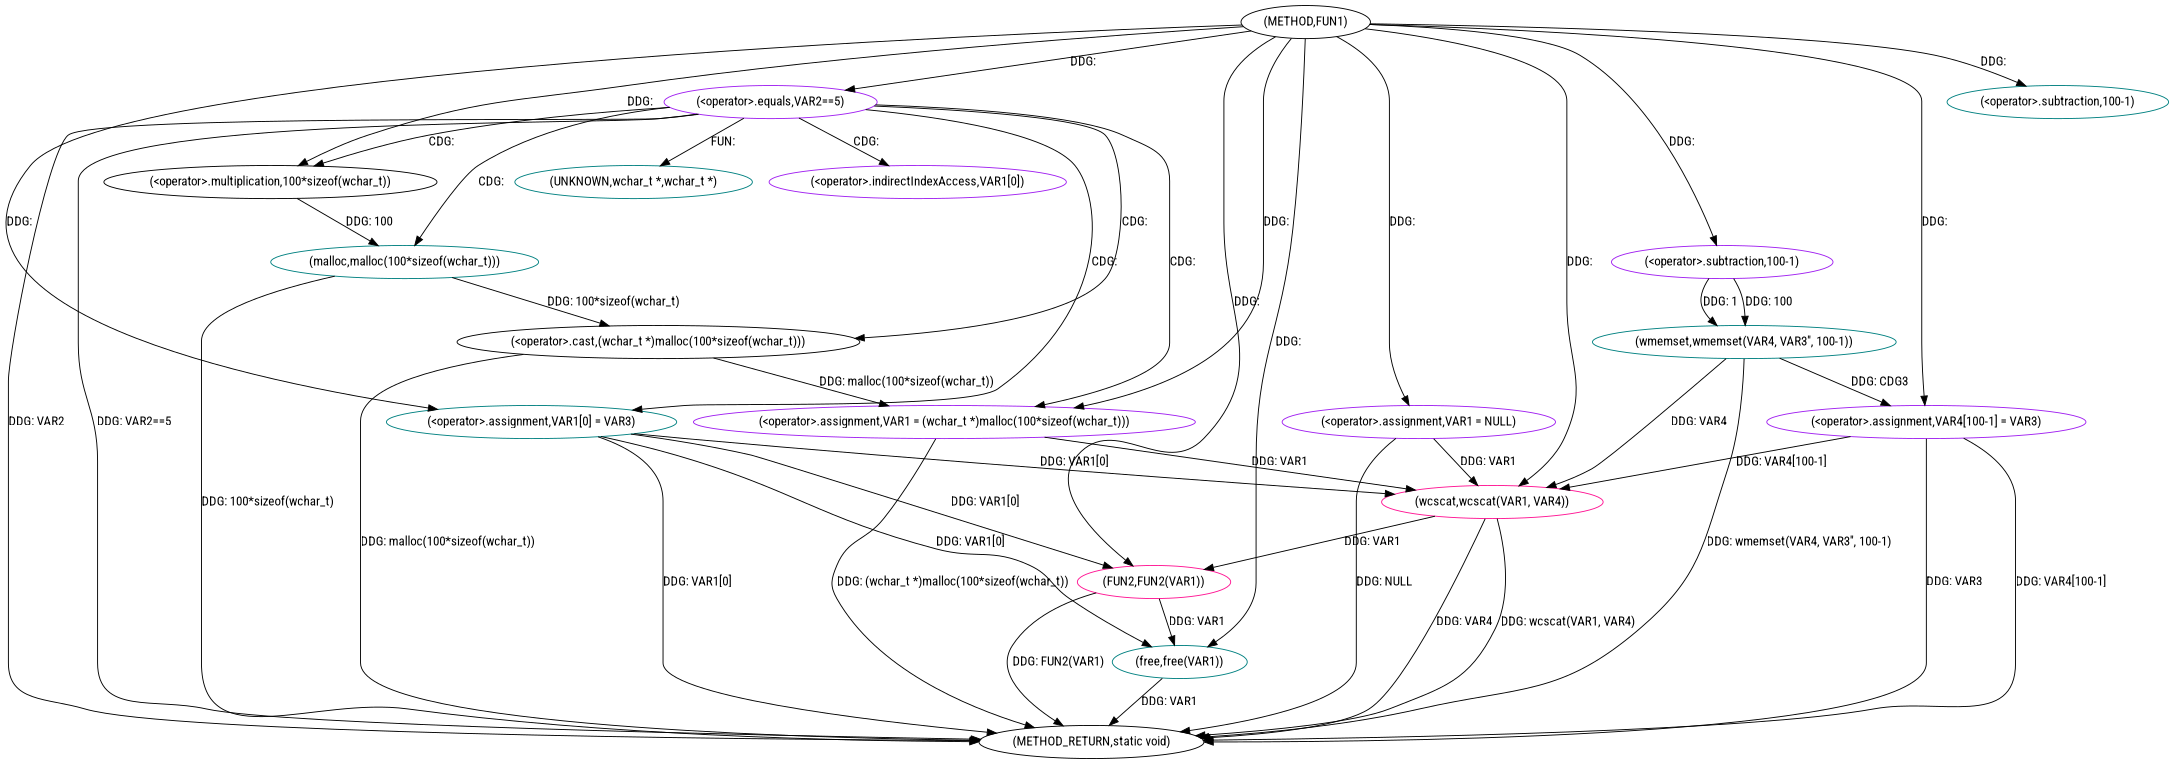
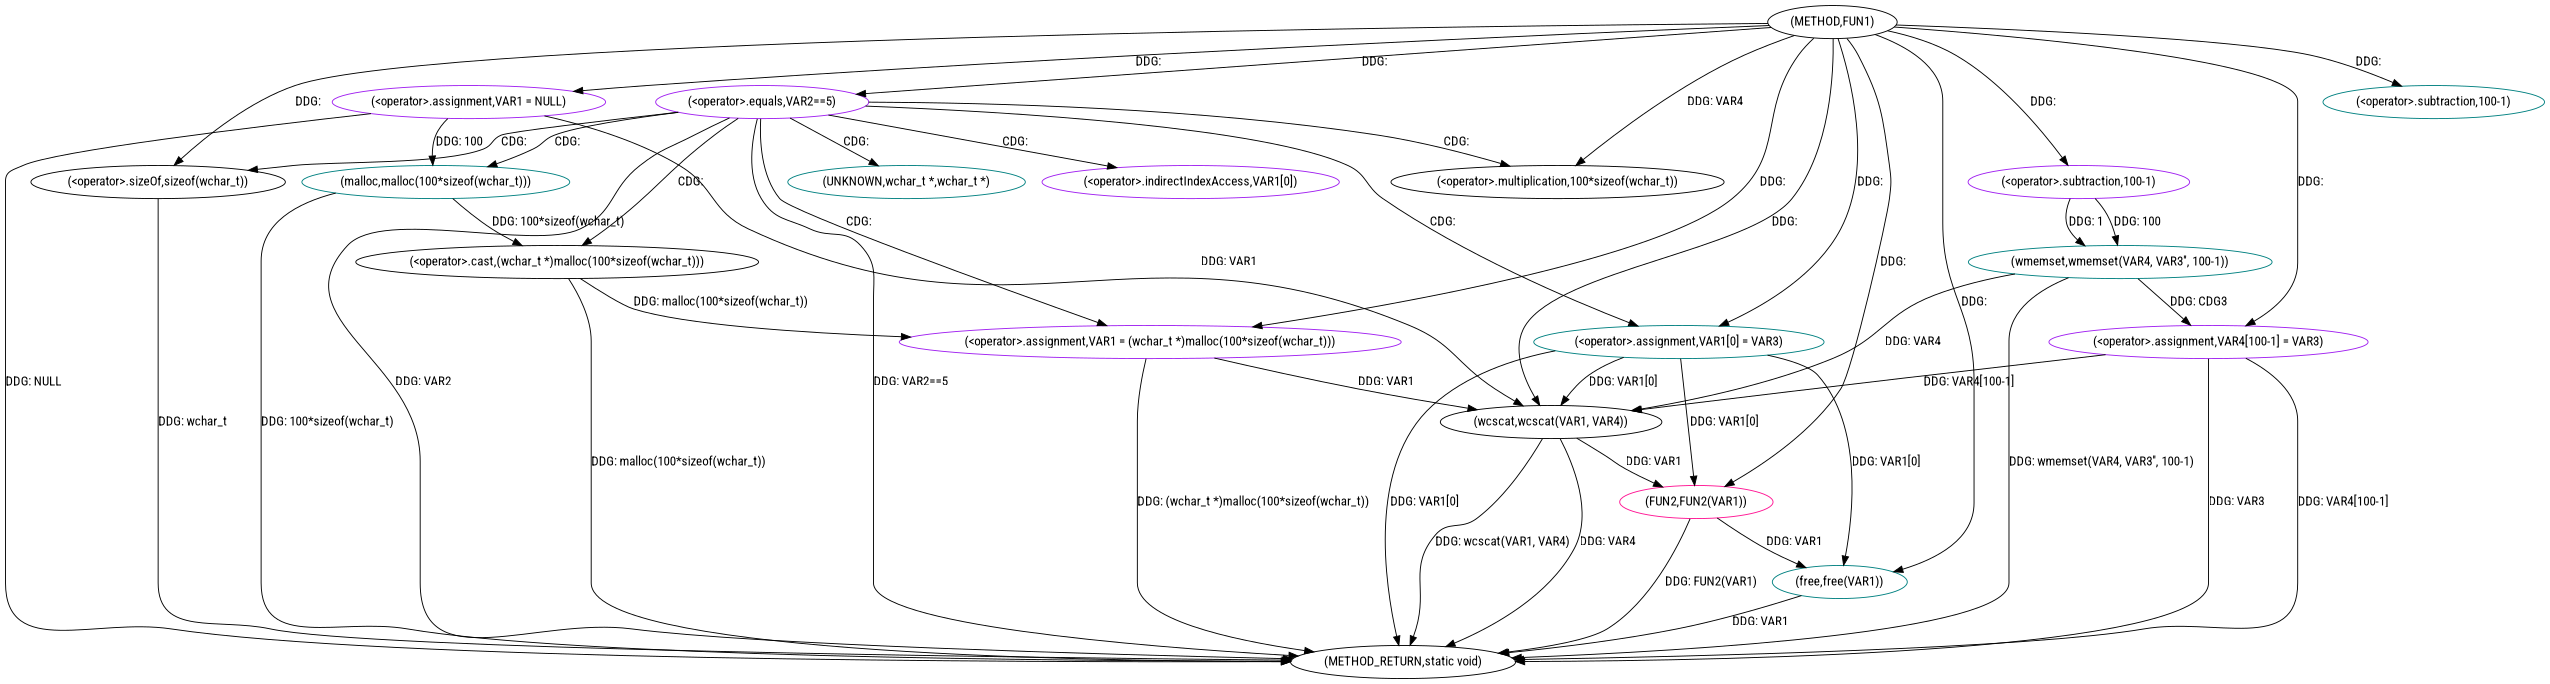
edge "(METHOD,FUN1)" -> "(<operator>.multiplication,100*sizeof(wchar_t))": label "DDG: " -> "DDG: VAR4"
edge "(<operator>.equals,VAR2==5)" -> "(UNKNOWN,wchar_t *,wchar_t *)": label "FUN: " -> "CDG: "
node "(<operator>.sizeOf,sizeof(wchar_t))": added
edge "(<operator>.multiplication,100*sizeof(wchar_t))" -> "(malloc,malloc(100*sizeof(wchar_t)))": now "(<operator>.assignment,VAR1 = NULL)" -> "(malloc,malloc(100*sizeof(wchar_t)))"
node "(wcscat,wcscat(VAR1, VAR4))": color deeppink -> black
